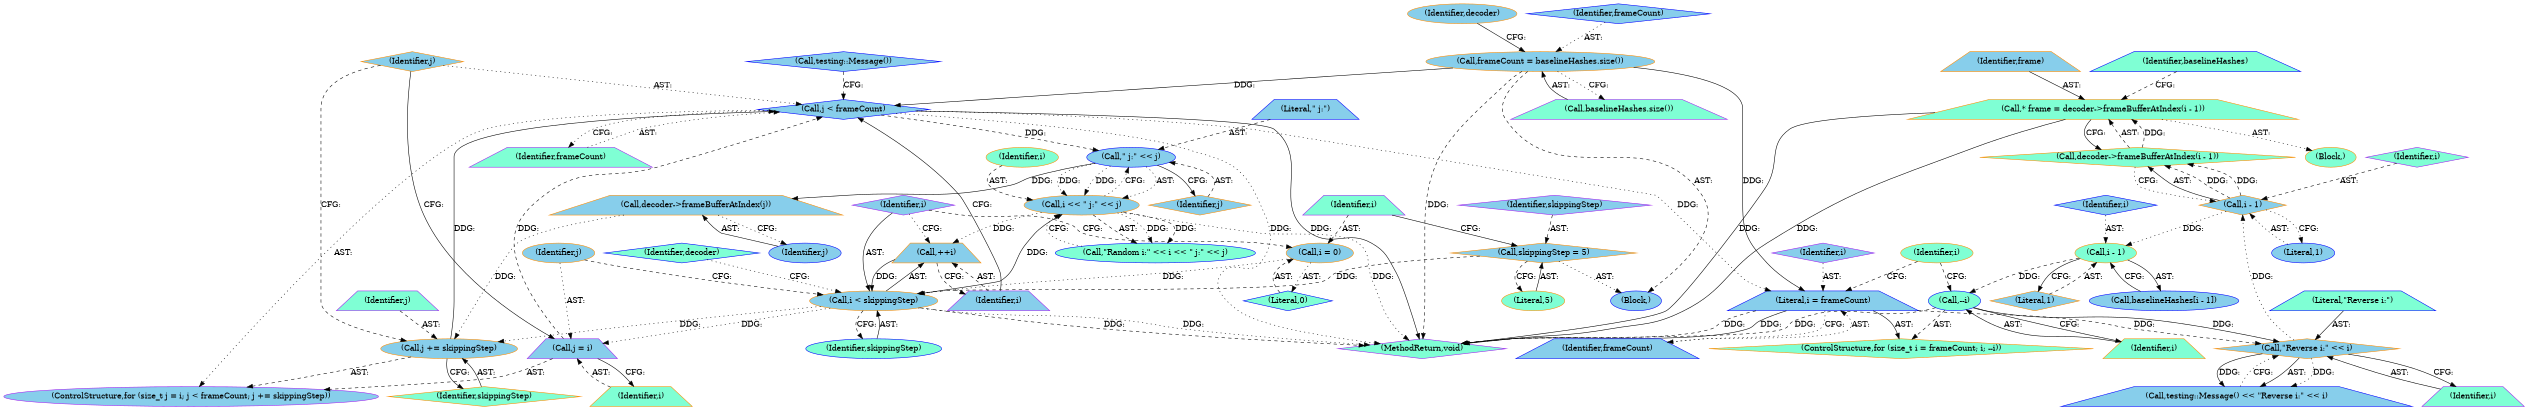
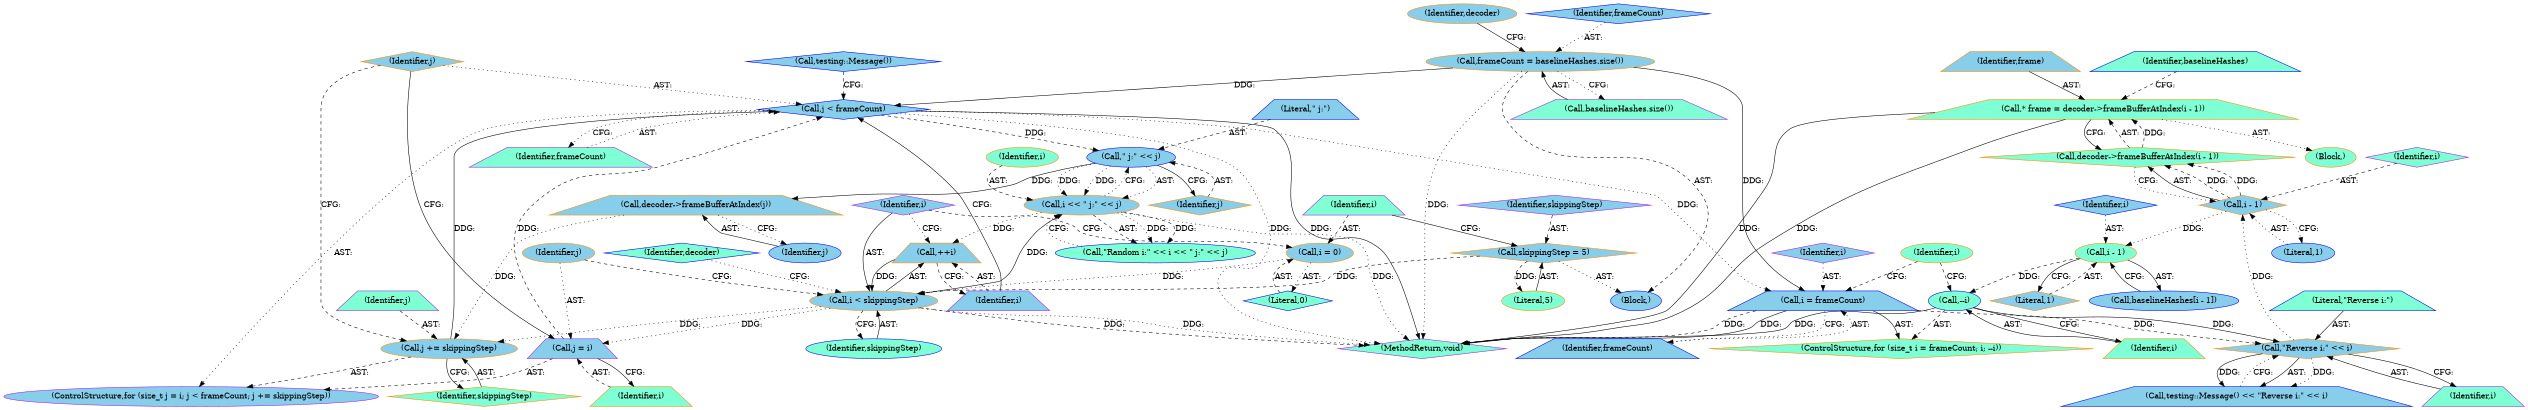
edge "(Call,frameCount = baselineHashes.size())" -> "(MethodReturn,void)": style dashed -> dotted
edge "(Call,skippingStep = 5)" -> "(Literal,5)": label "CFG: " -> "DDG: "
node "(Literal,i = frameCount)": label "(Literal,i = frameCount)" -> "(Call,i = frameCount)"
edge "(Call,--i)" -> "(MethodReturn,void)": style dashed -> solid
